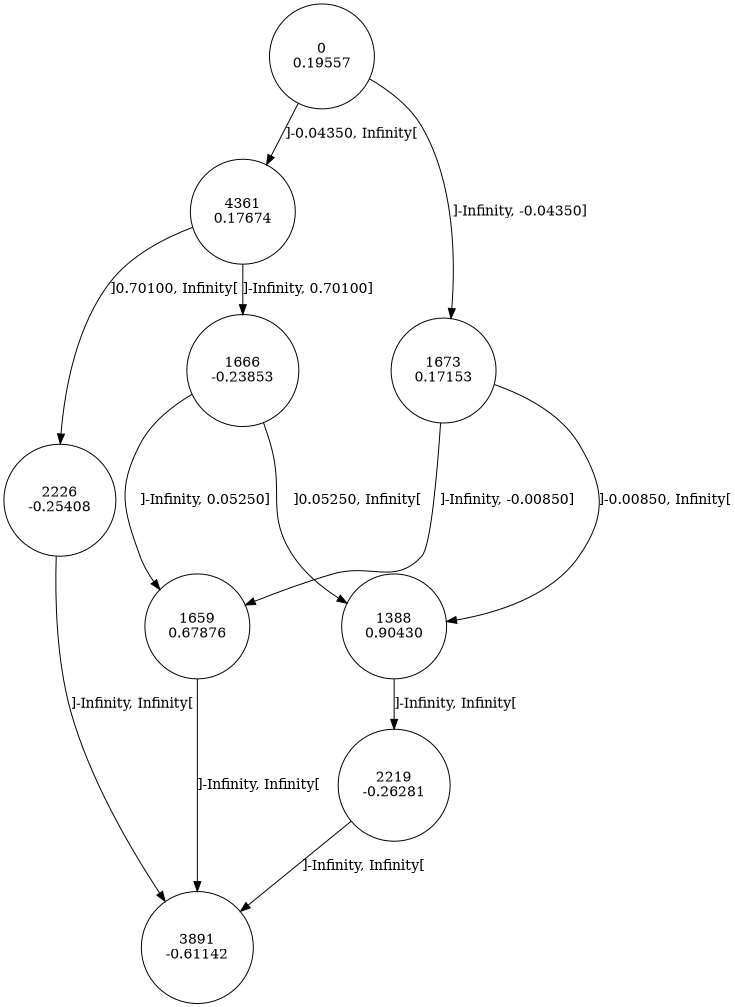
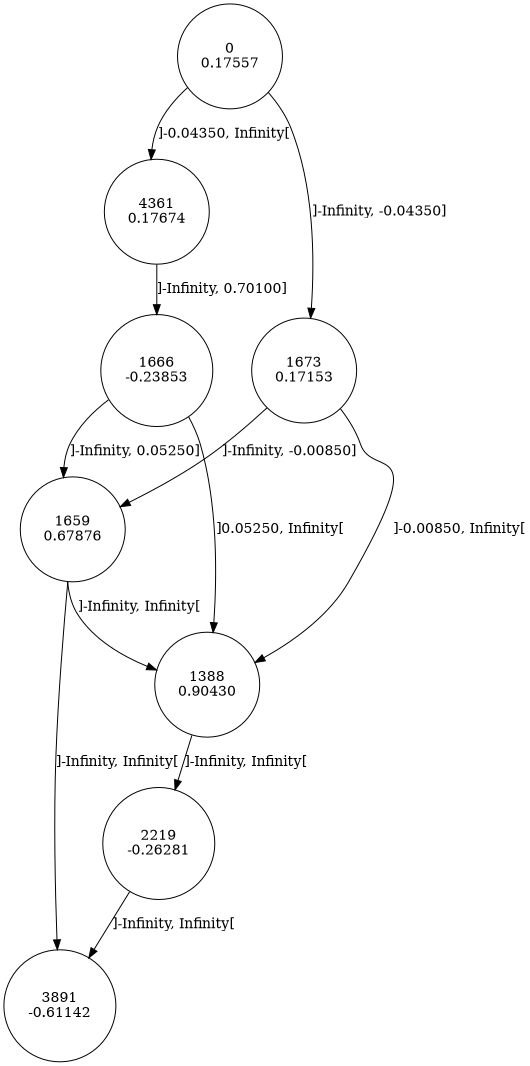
node "0 0.19557": label "0 0.19557" -> "0 0.17557"
node "2226 -0.25408": removed
edge "1659 0.67876" -> "1388 0.90430": added, label "]-Infinity, Infinity["
